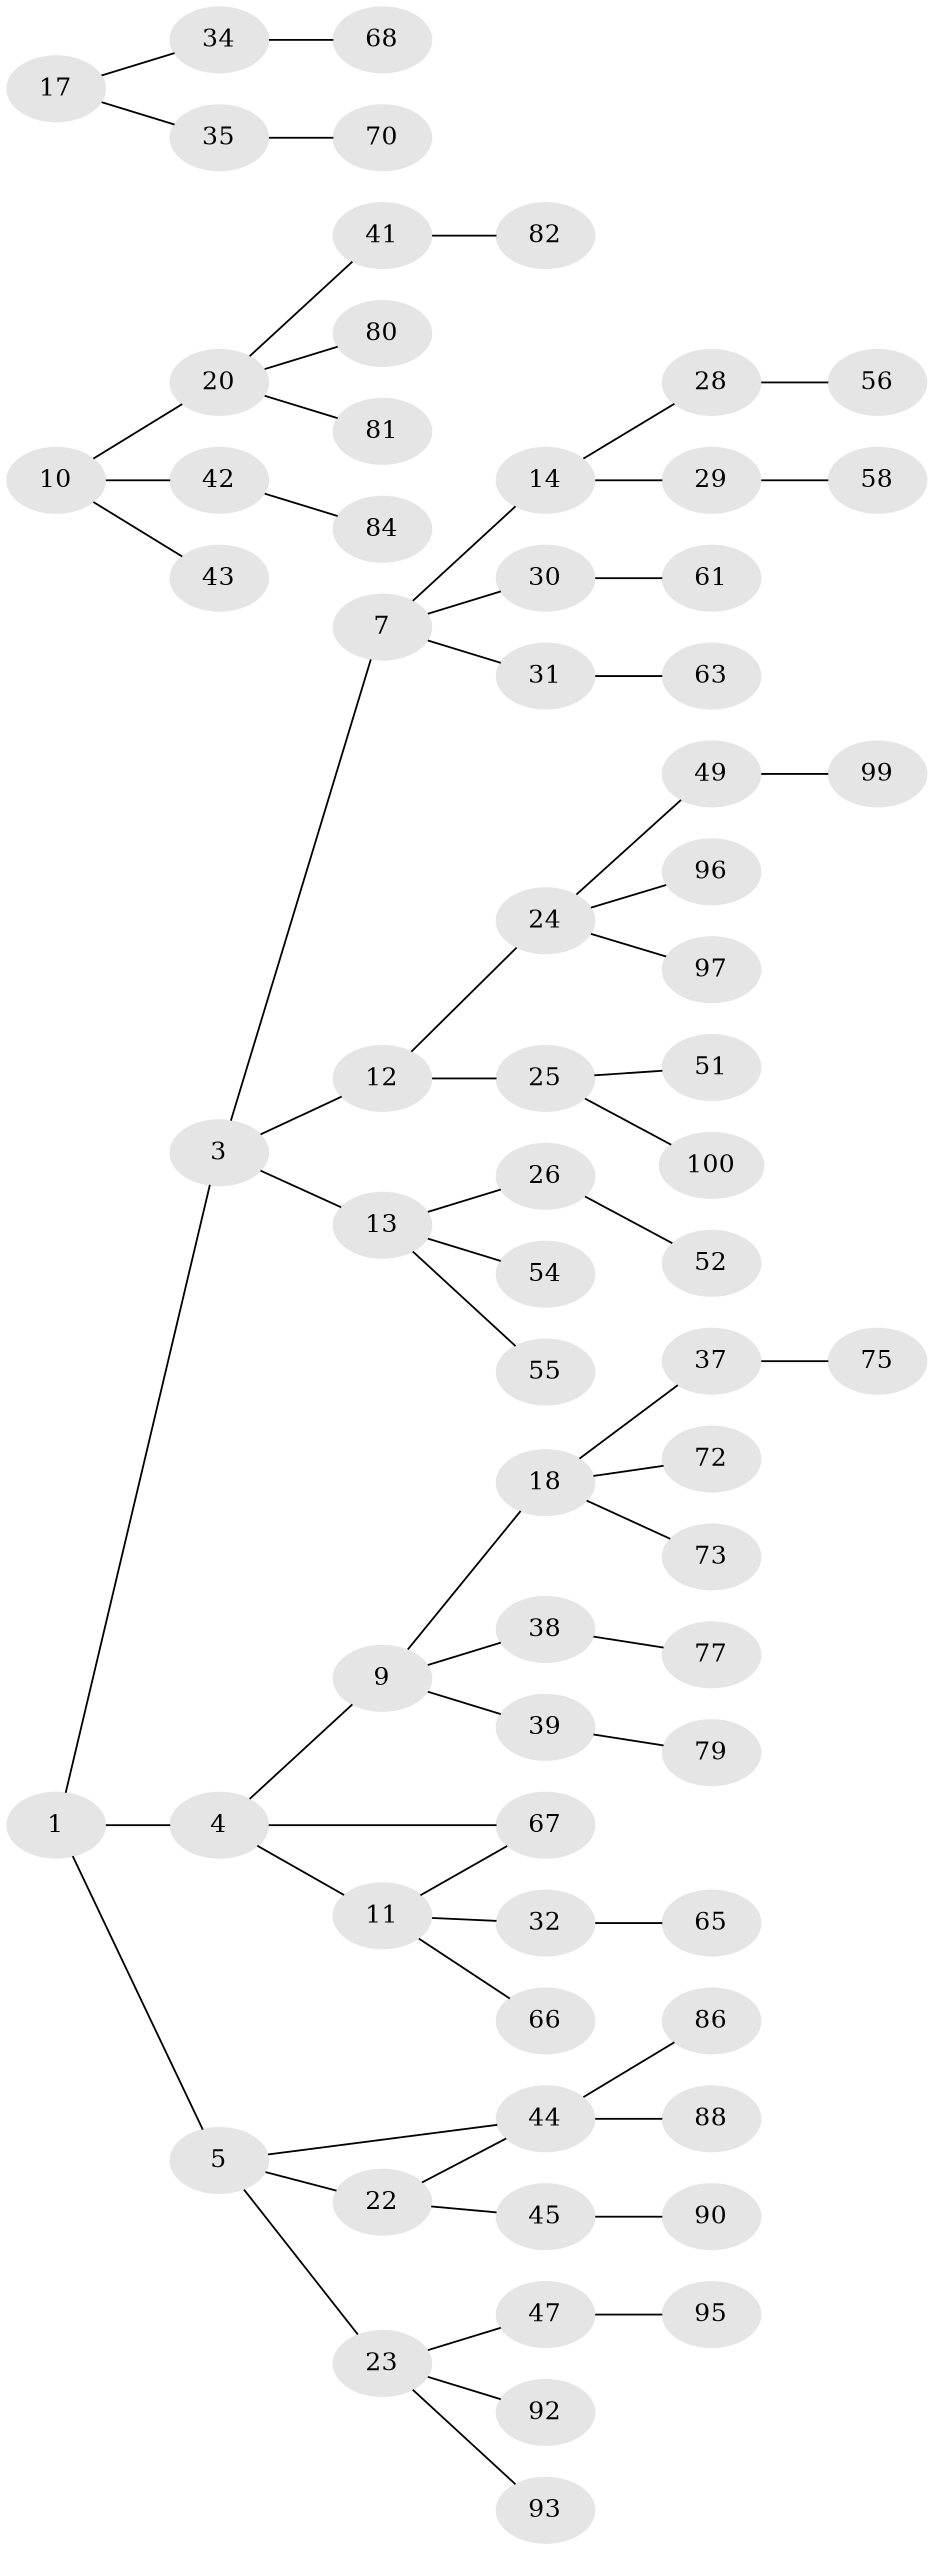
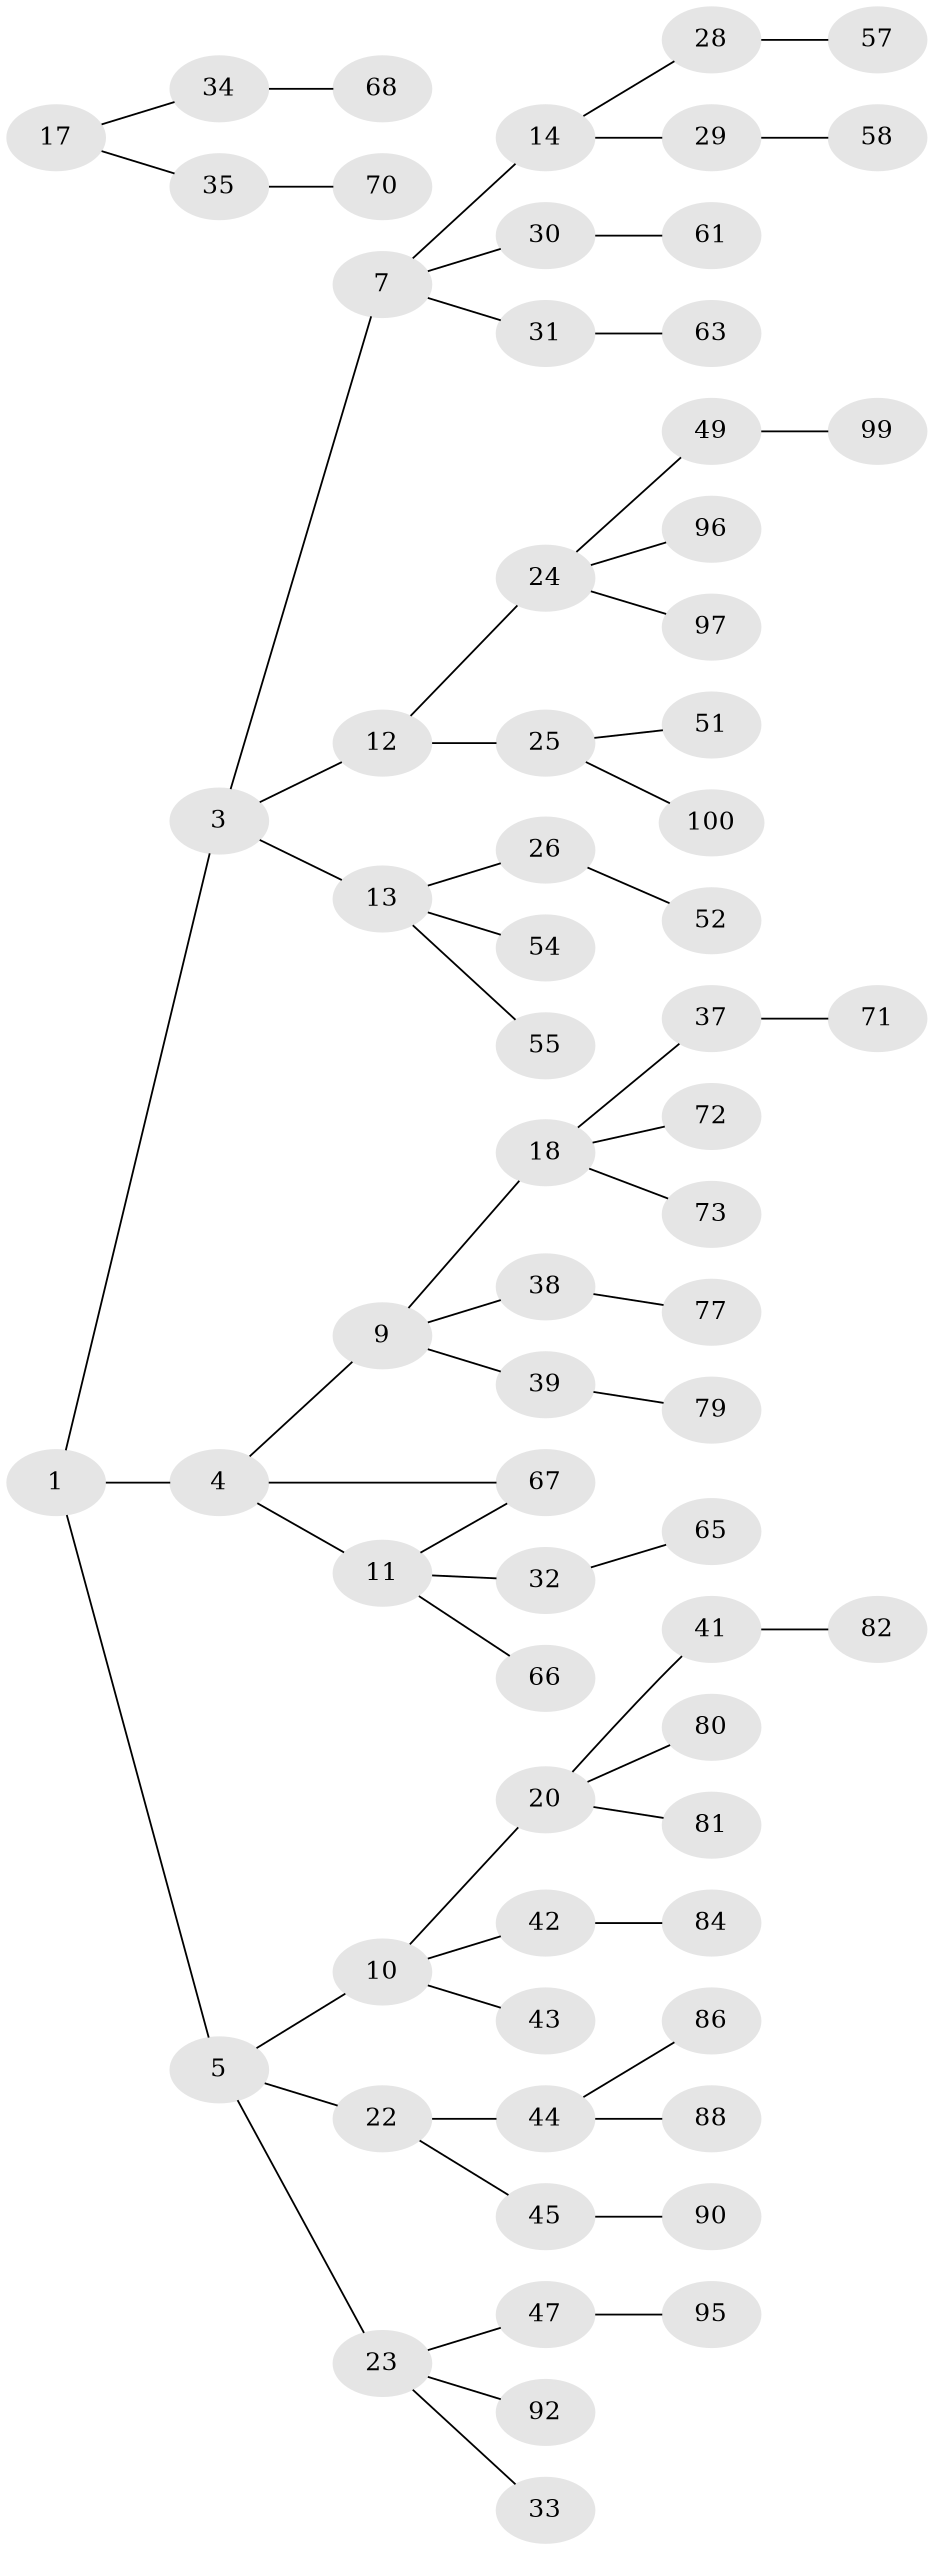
node "56": label "56" -> "57"
node "75": label "75" -> "71"
edge "44" -- "5": now "10" -- "5"
node "93": label "93" -> "33"
